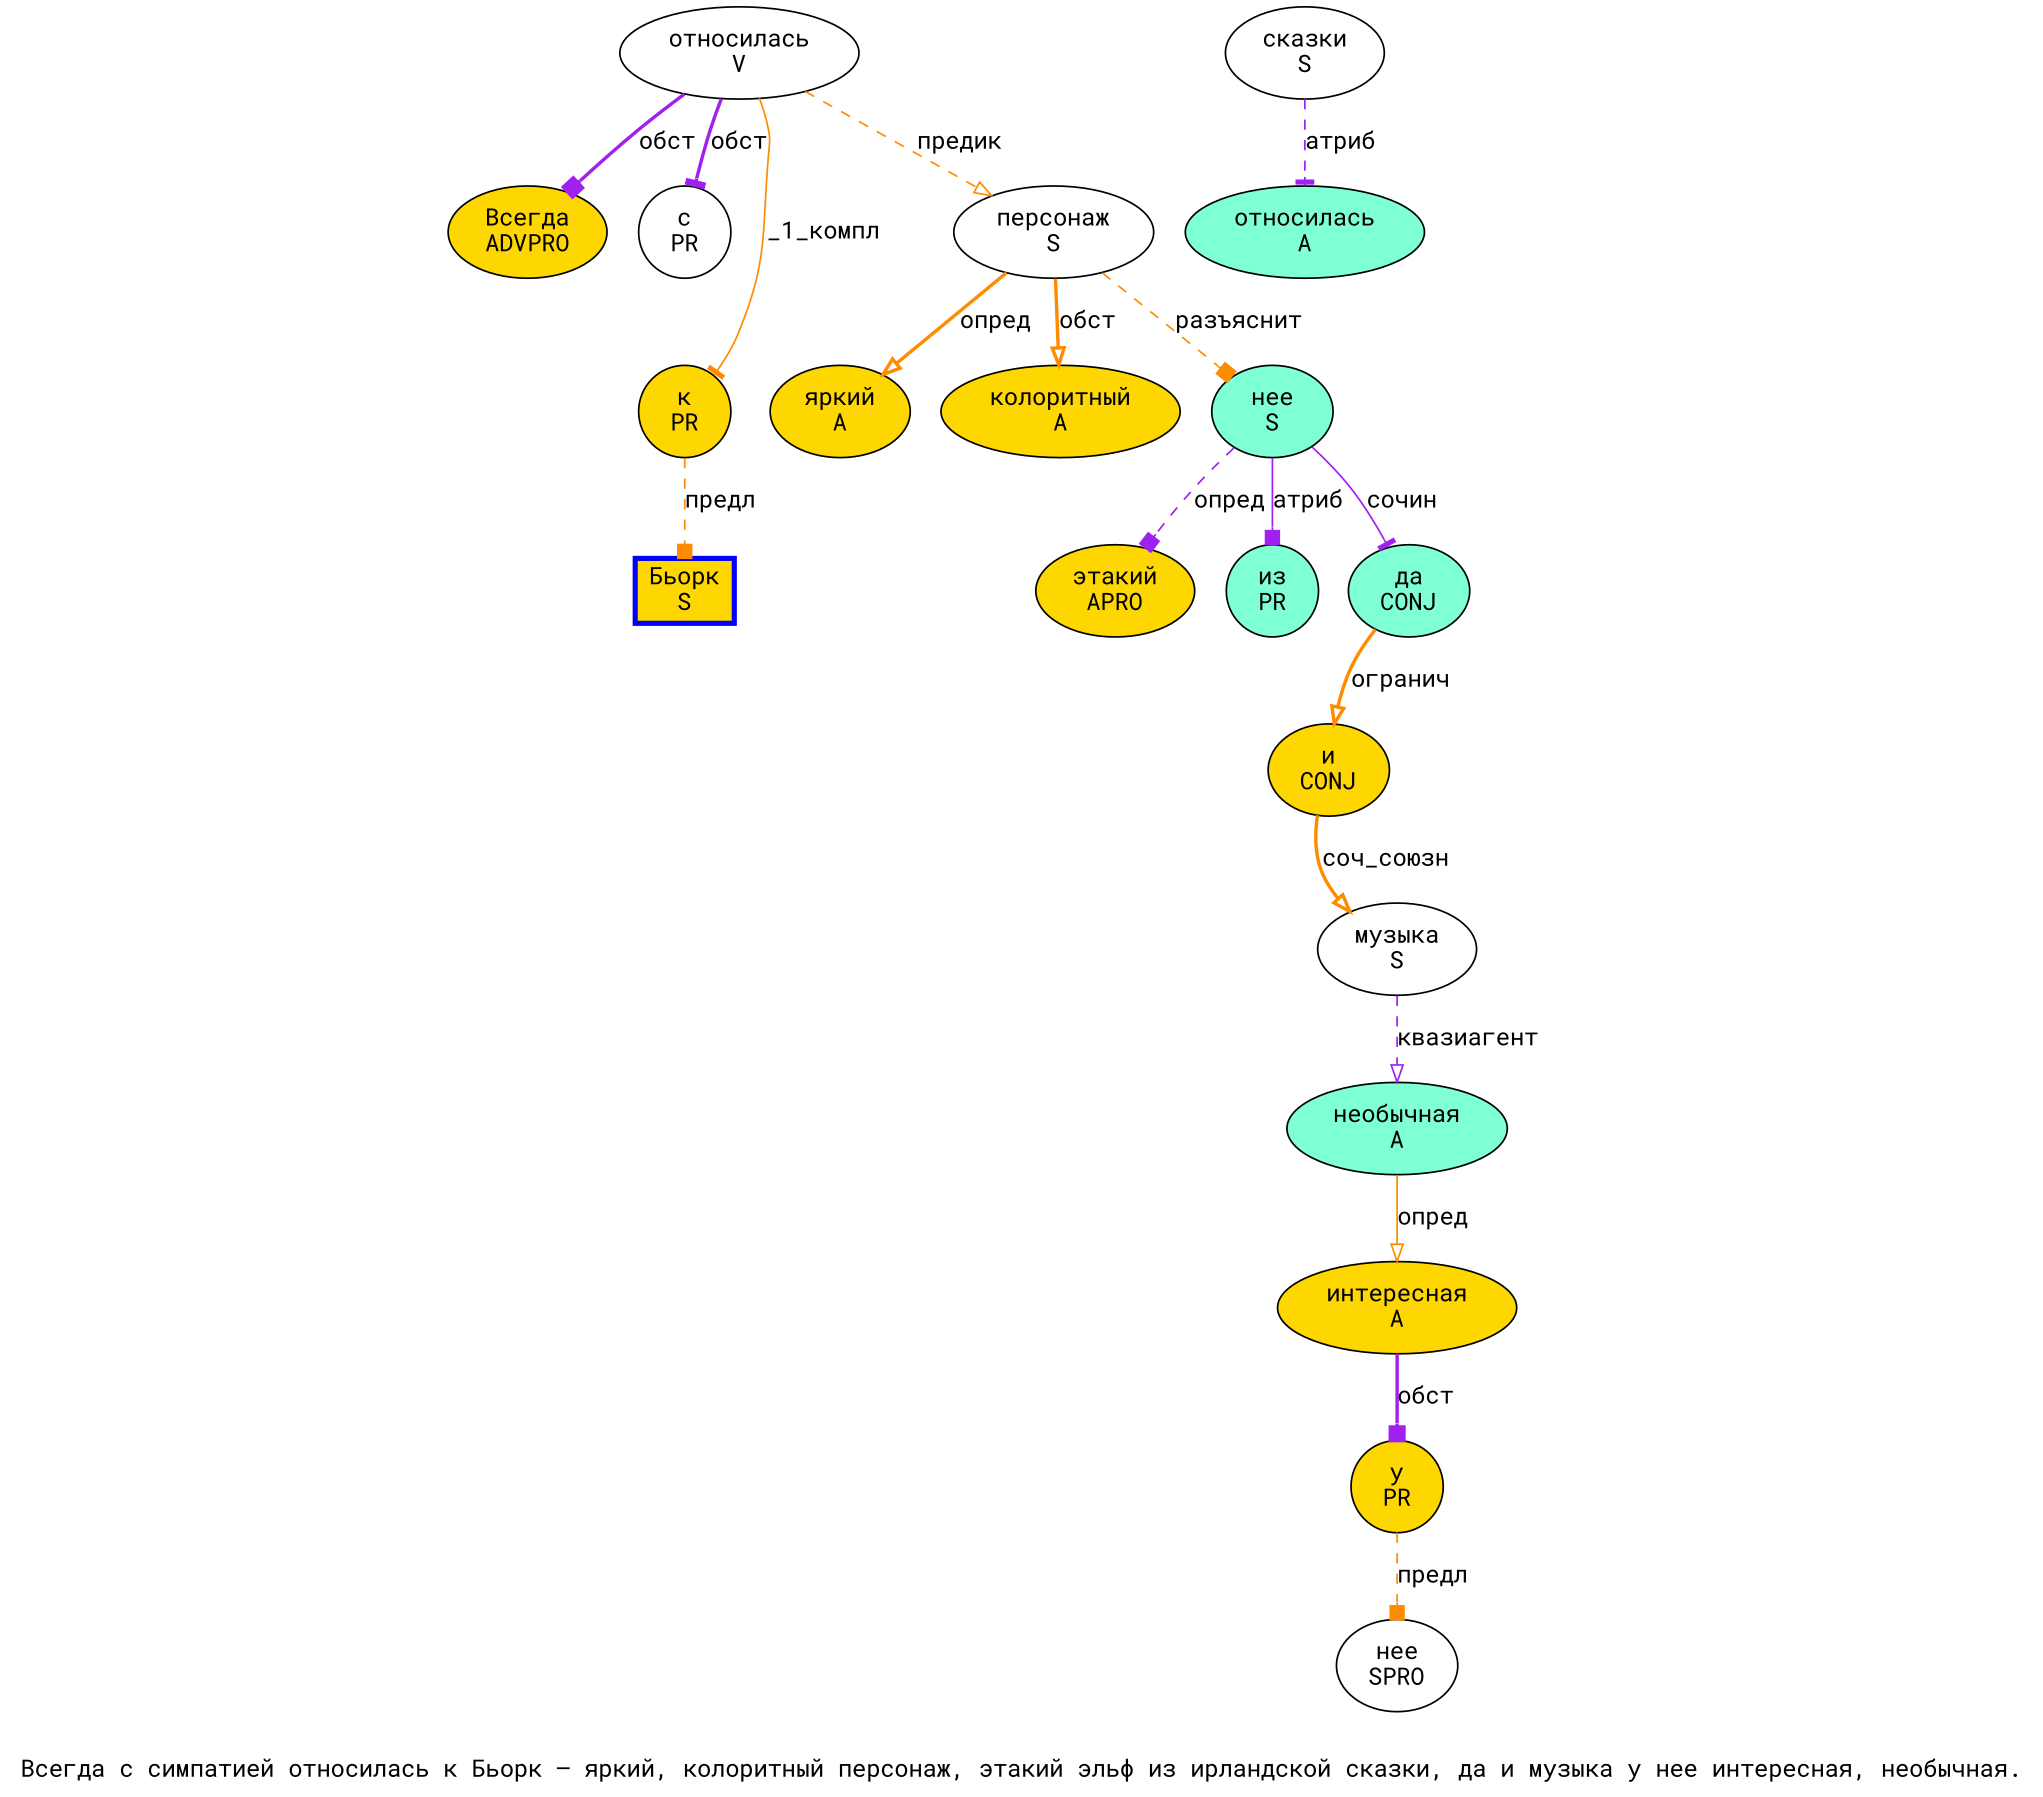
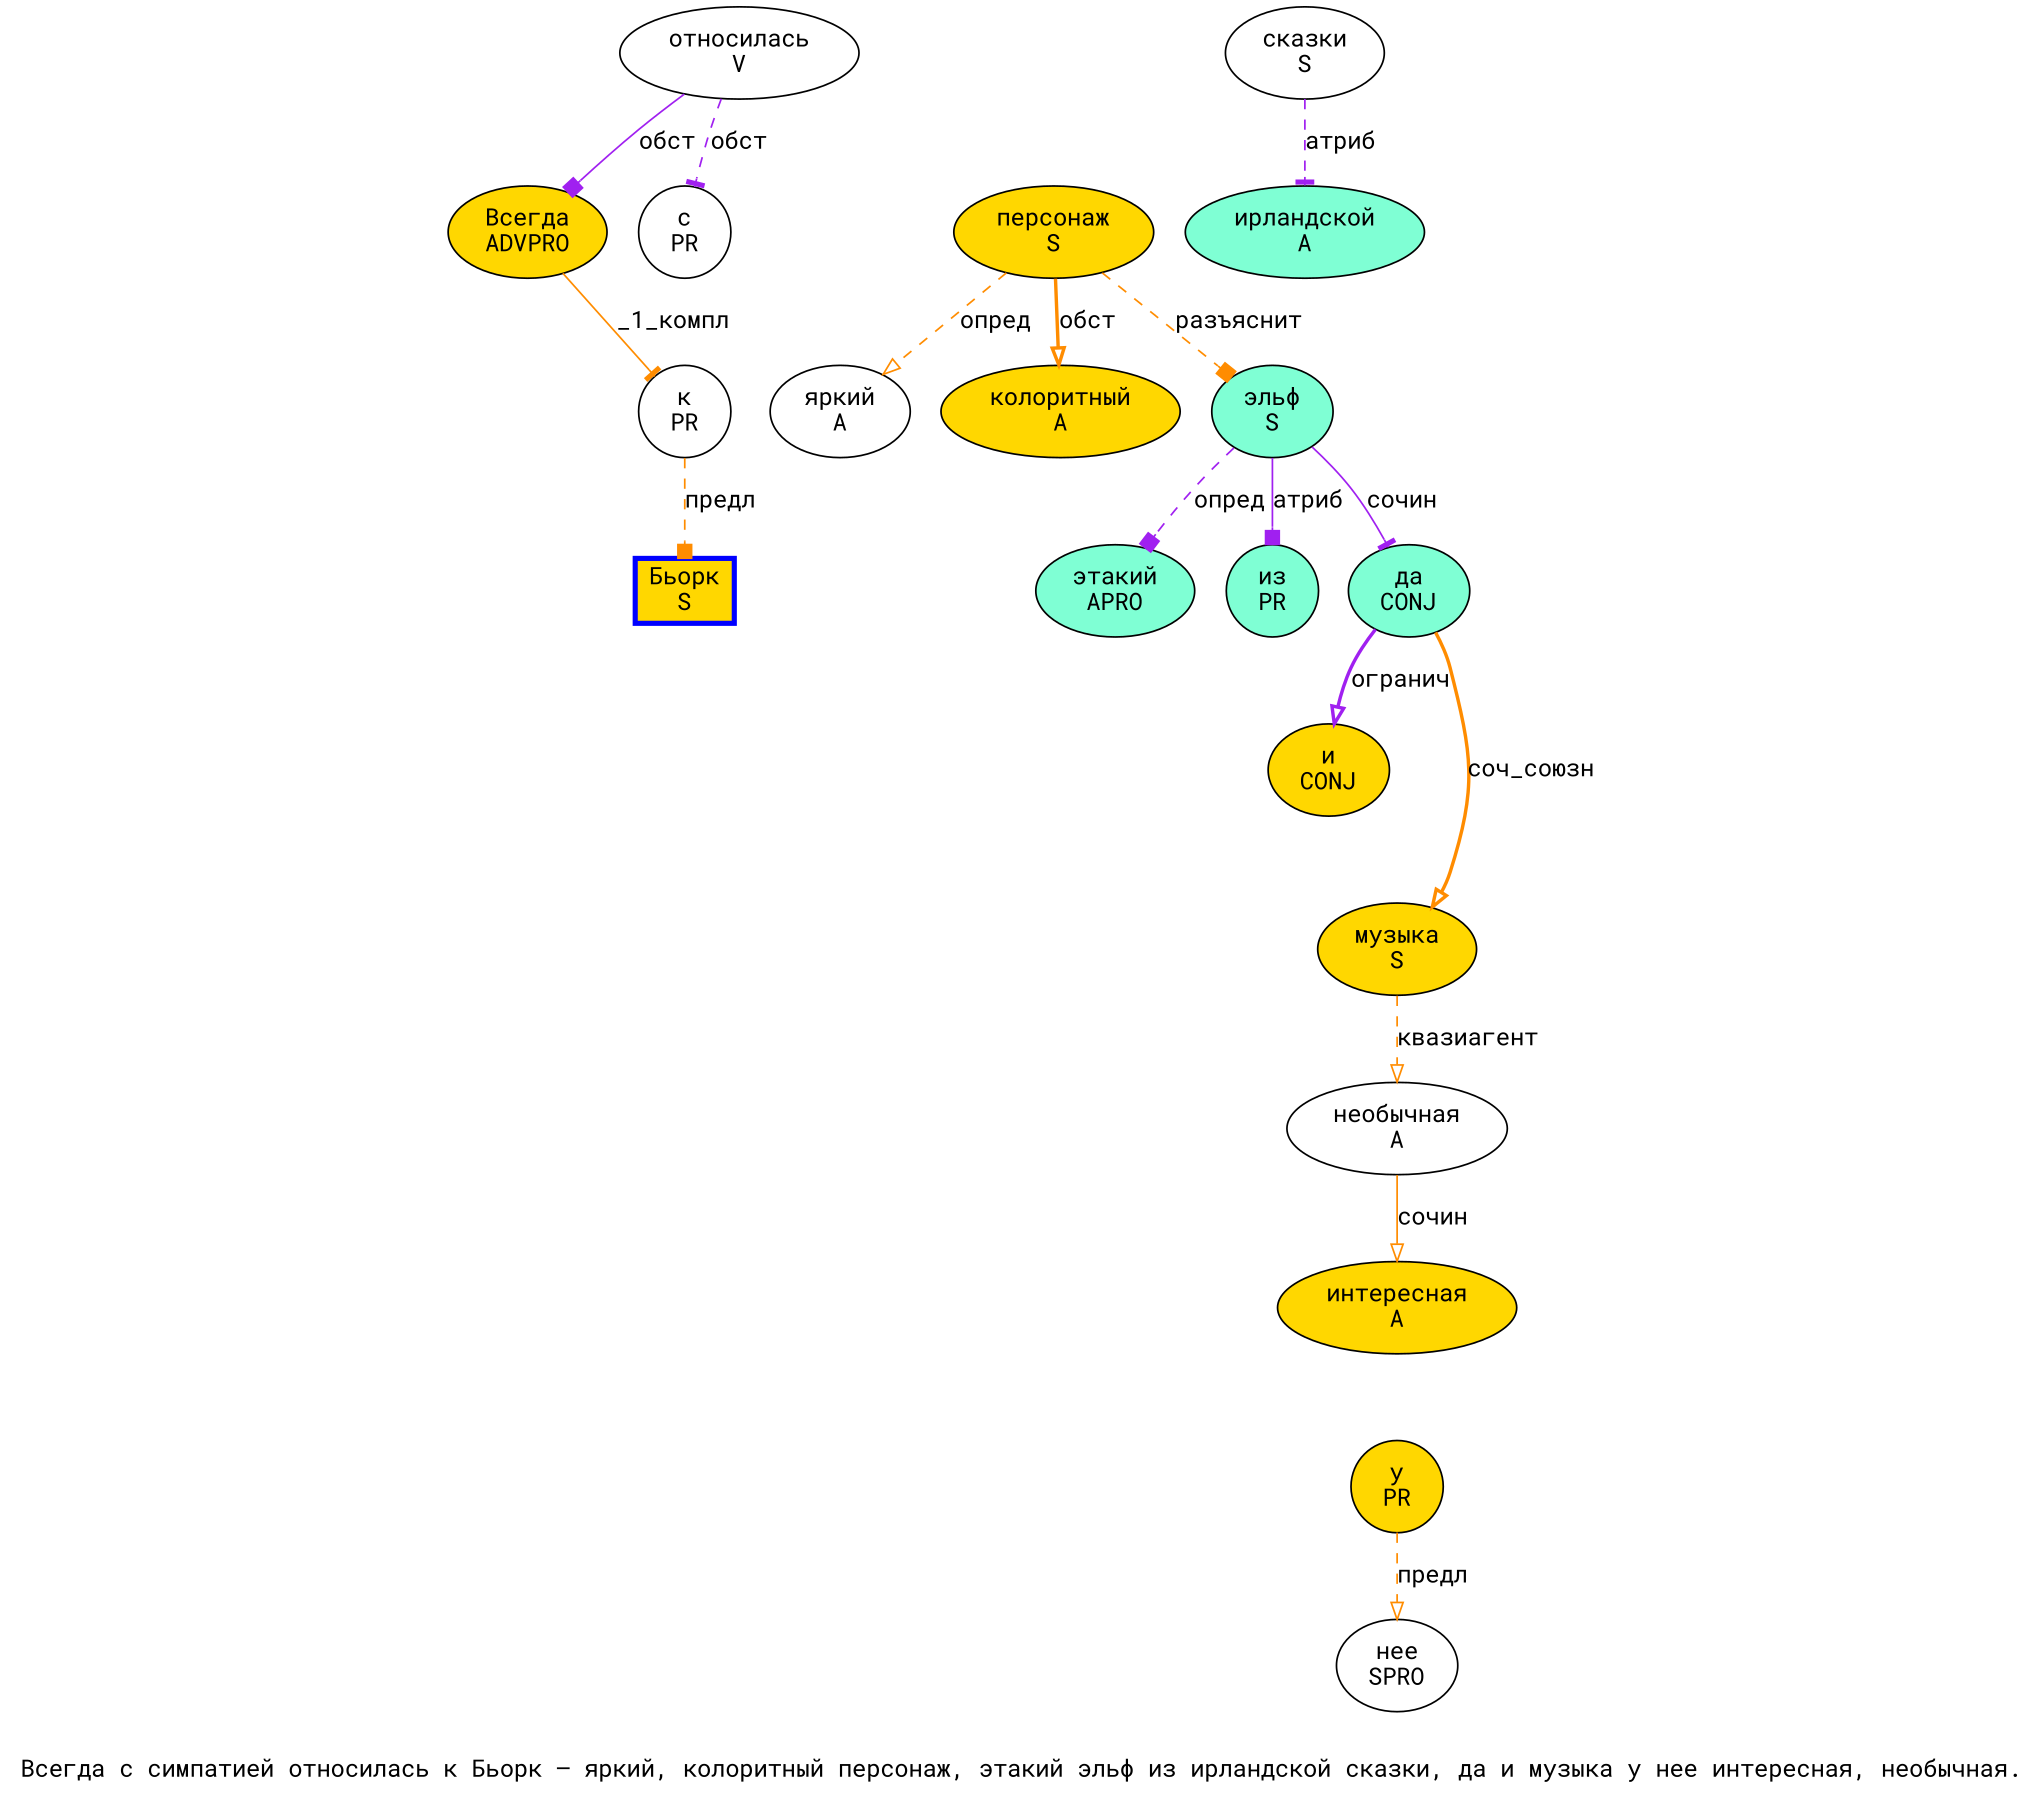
edge "относилась V" -> "Всегда ADVPRO": style bold -> solid
edge "относилась V" -> "с PR": style bold -> dashed
edge "относилась V" -> "персонаж S": removed, label "предик"
node "персонаж S": fillcolor white -> gold
node "относилась A": label "относилась A" -> "ирландской A"
edge "относилась V" -> "к PR": now "Всегда ADVPRO" -> "к PR"
edge "персонаж S" -> "яркий A": style bold -> dashed
node "к PR": fillcolor gold -> white
node "яркий A": fillcolor gold -> white
node "нее S": label "нее S" -> "эльф S"
node "этакий APRO": fillcolor gold -> aquamarine
edge "да CONJ" -> "и CONJ": color darkorange -> purple
edge "и CONJ" -> "музыка S": now "да CONJ" -> "музыка S"
node "музыка S": fillcolor white -> gold
edge "музыка S" -> "необычная A": color purple -> darkorange
node "необычная A": fillcolor aquamarine -> white
edge "необычная A" -> "интересная A": label "опред" -> "сочин"
edge "интересная A" -> "у PR": removed, label "обст"
edge "у PR" -> "нее SPRO": arrowhead box -> onormal
